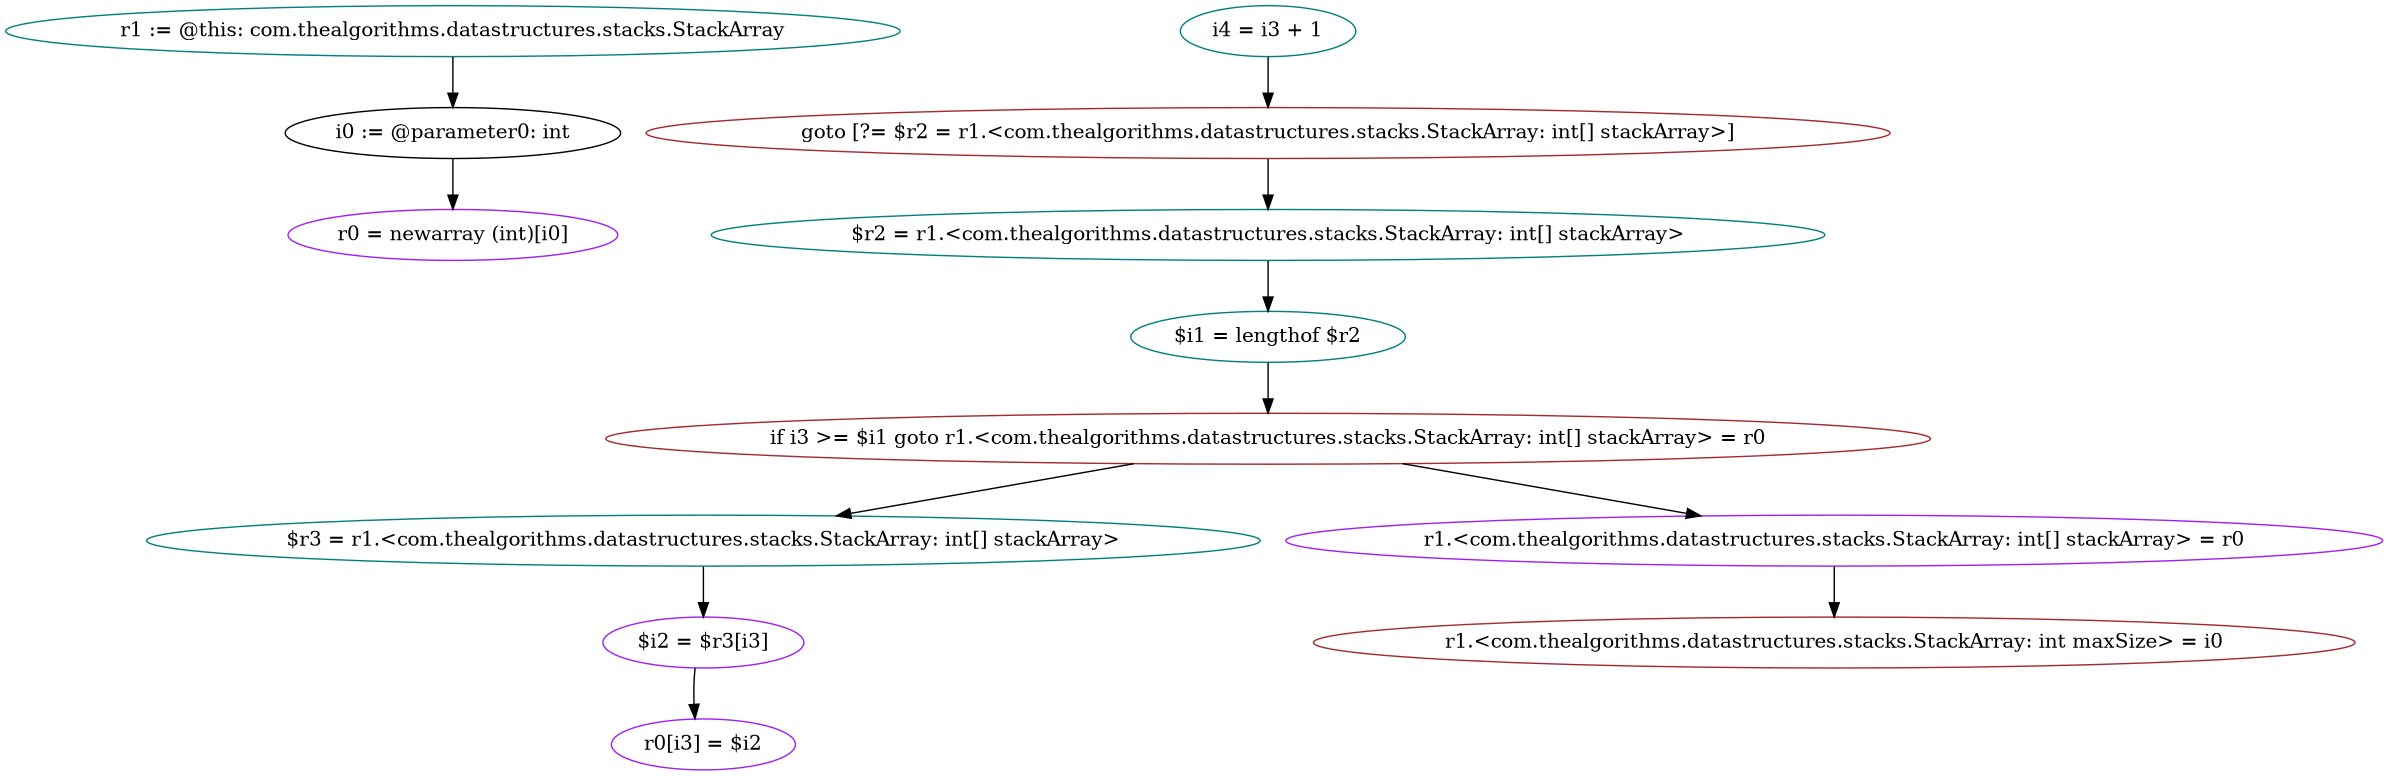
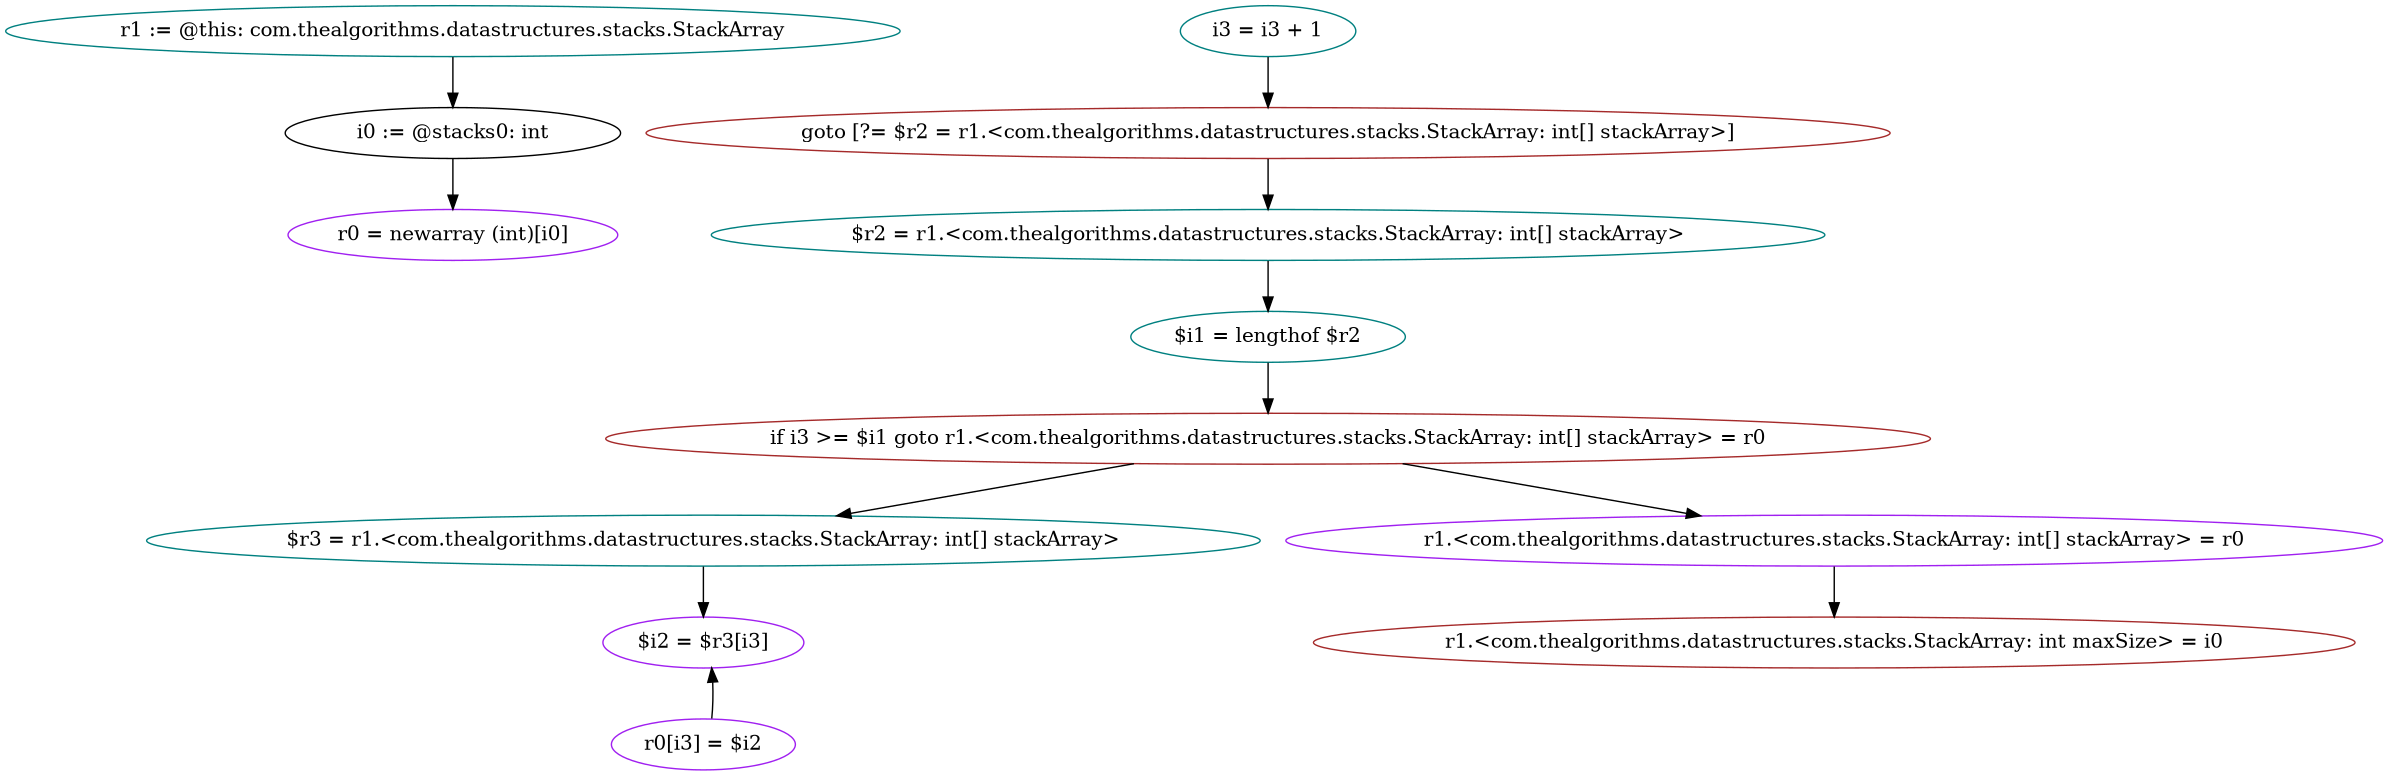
node "i4 = i3 + 1": label "i4 = i3 + 1" -> "i3 = i3 + 1"
node "i0 := @parameter0: int": label "i0 := @parameter0: int" -> "i0 := @stacks0: int"
edge "$i2 = $r3[i3]" -> "r0[i3] = $i2": reversed
